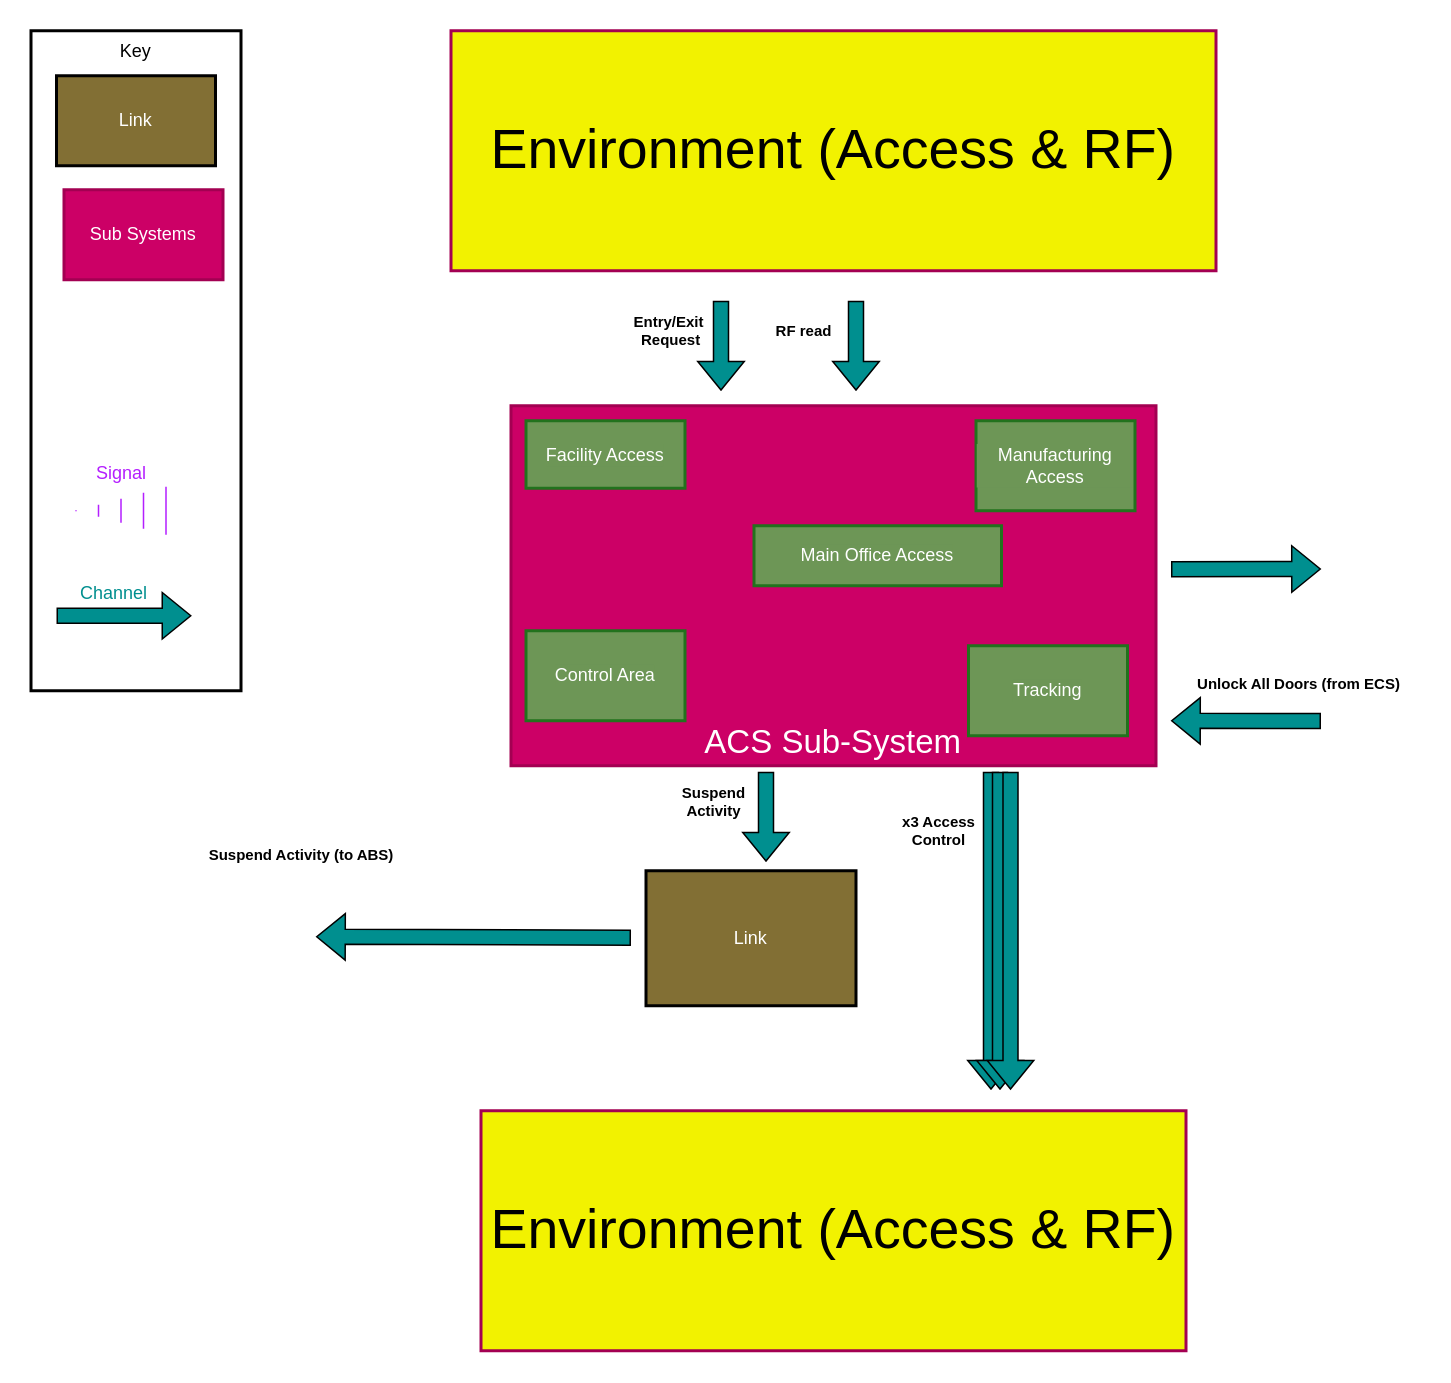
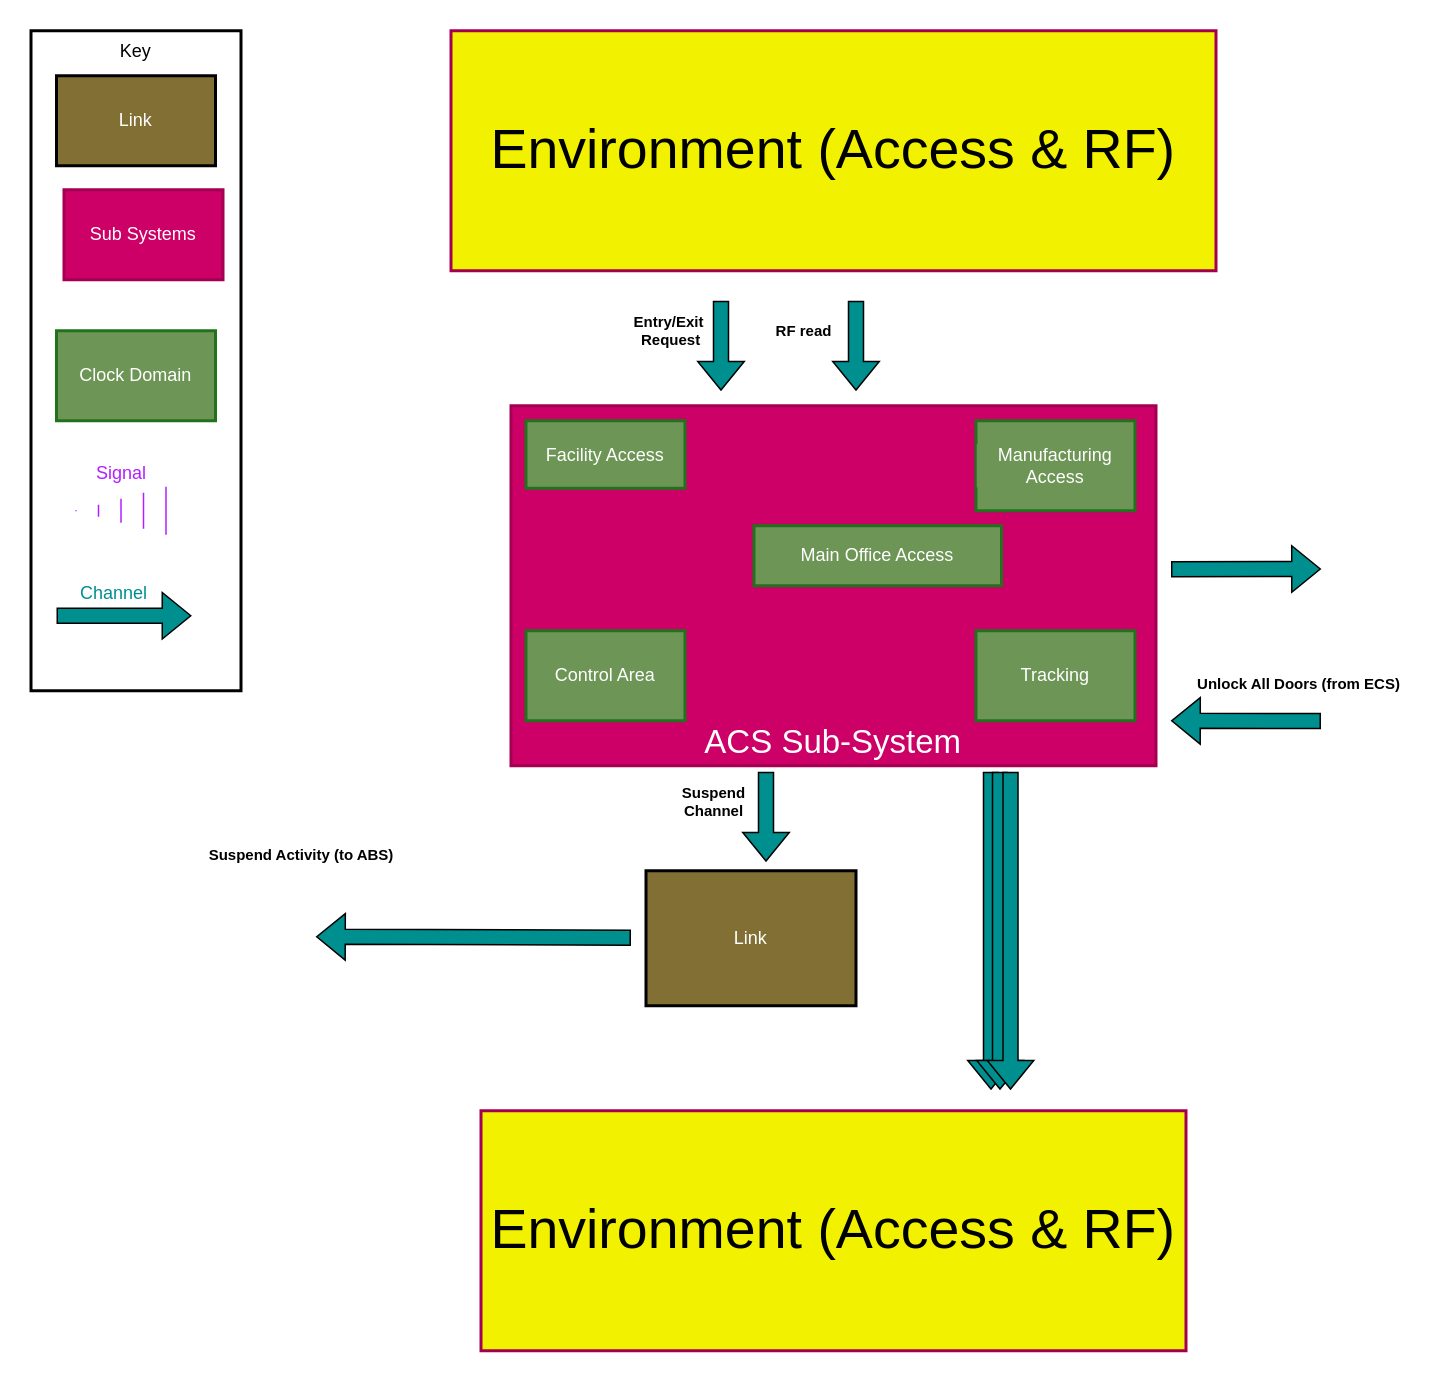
node "Clock Domain": added
node "Tracking": moved (1048, 691) -> (1055, 676)
node "Suspend Activity": label "Suspend Activity" -> "Suspend Channel"
node "x3 Access Control": removed
